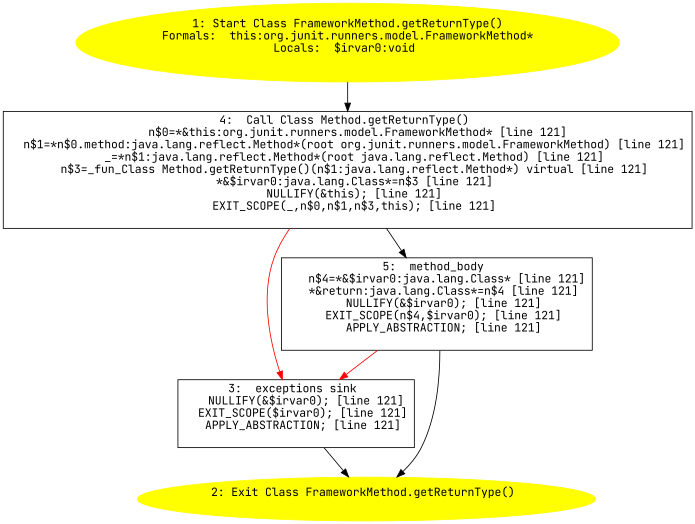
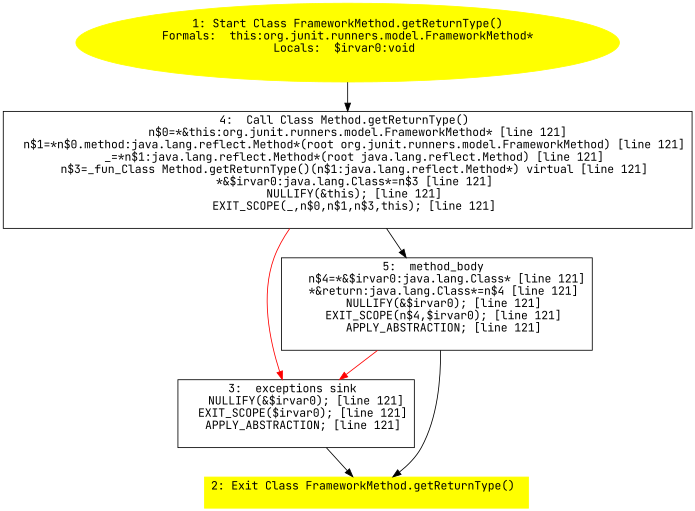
node "2: Exit Class FrameworkMethod.getReturnType()": shape ellipse -> box
